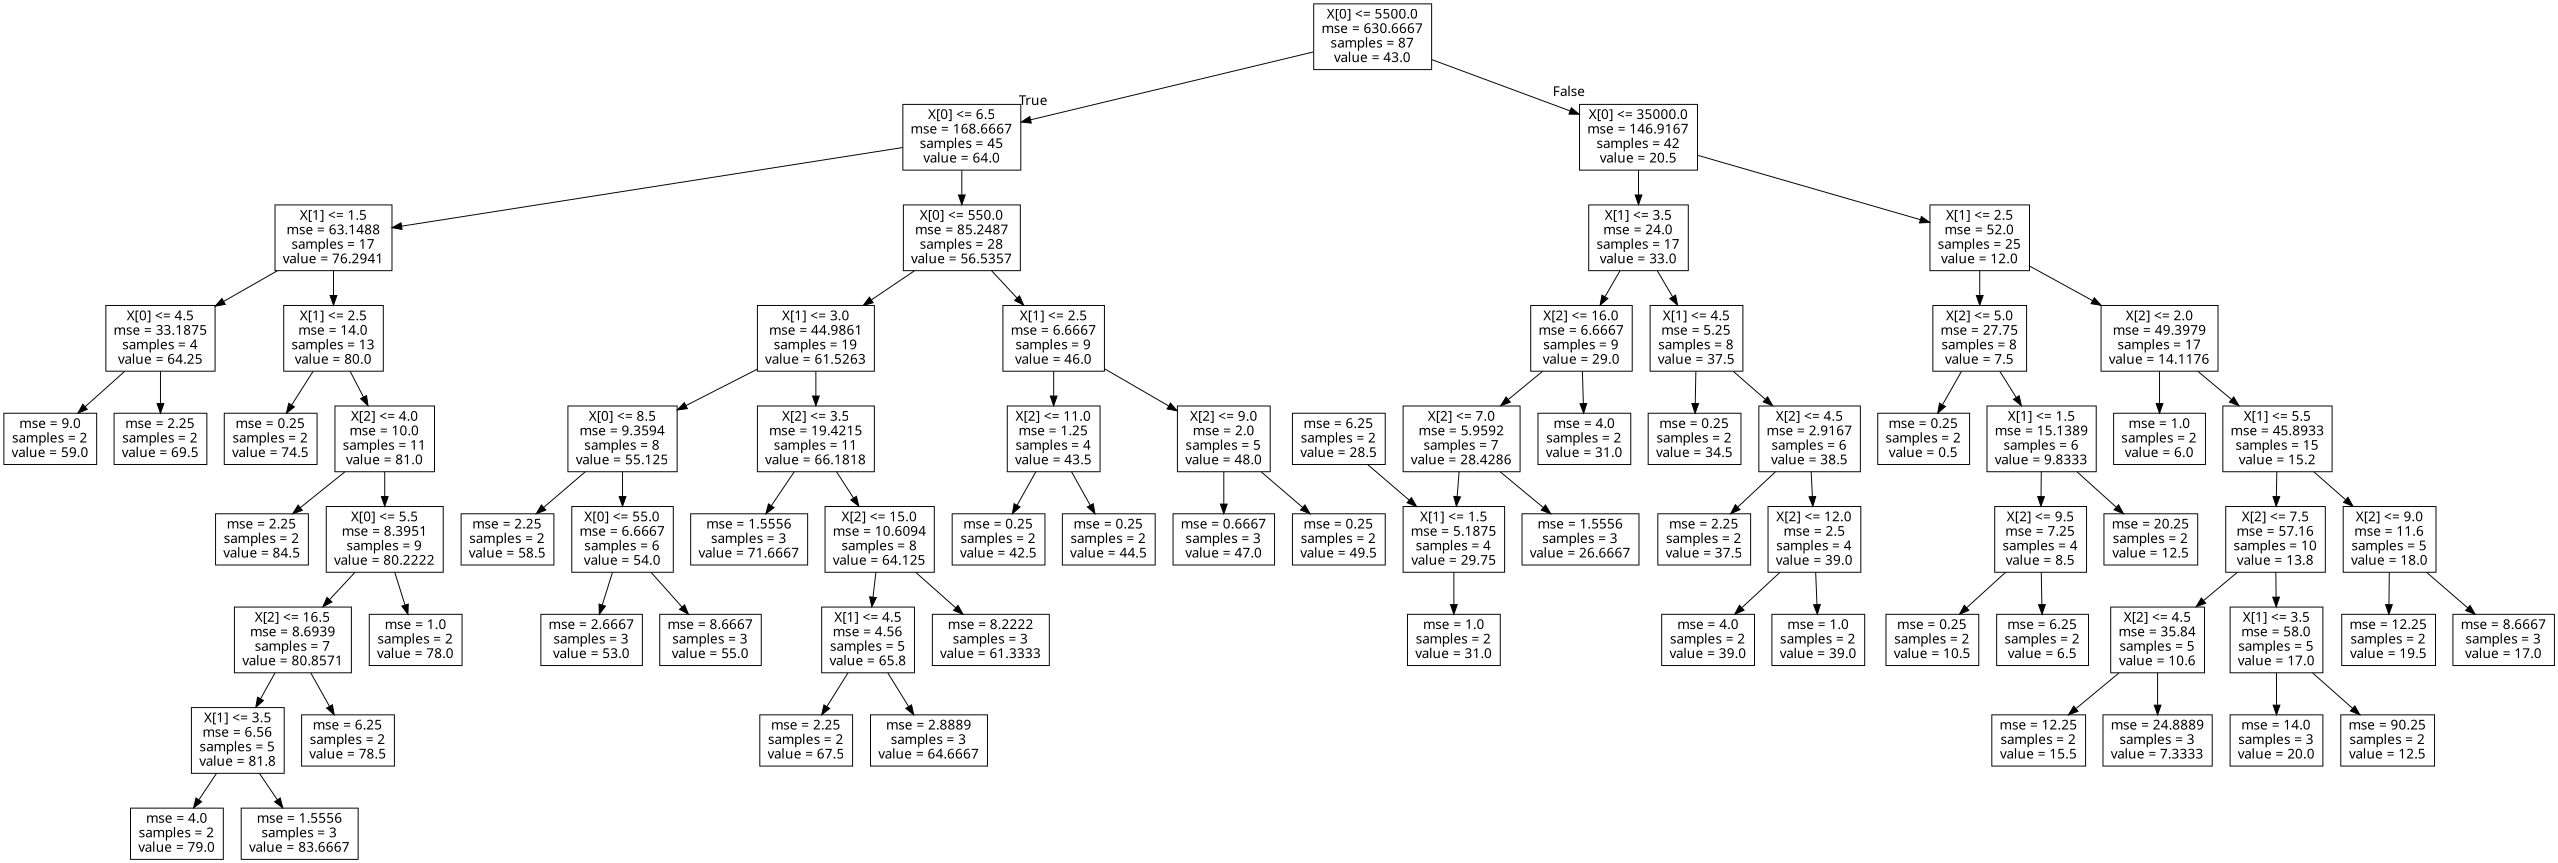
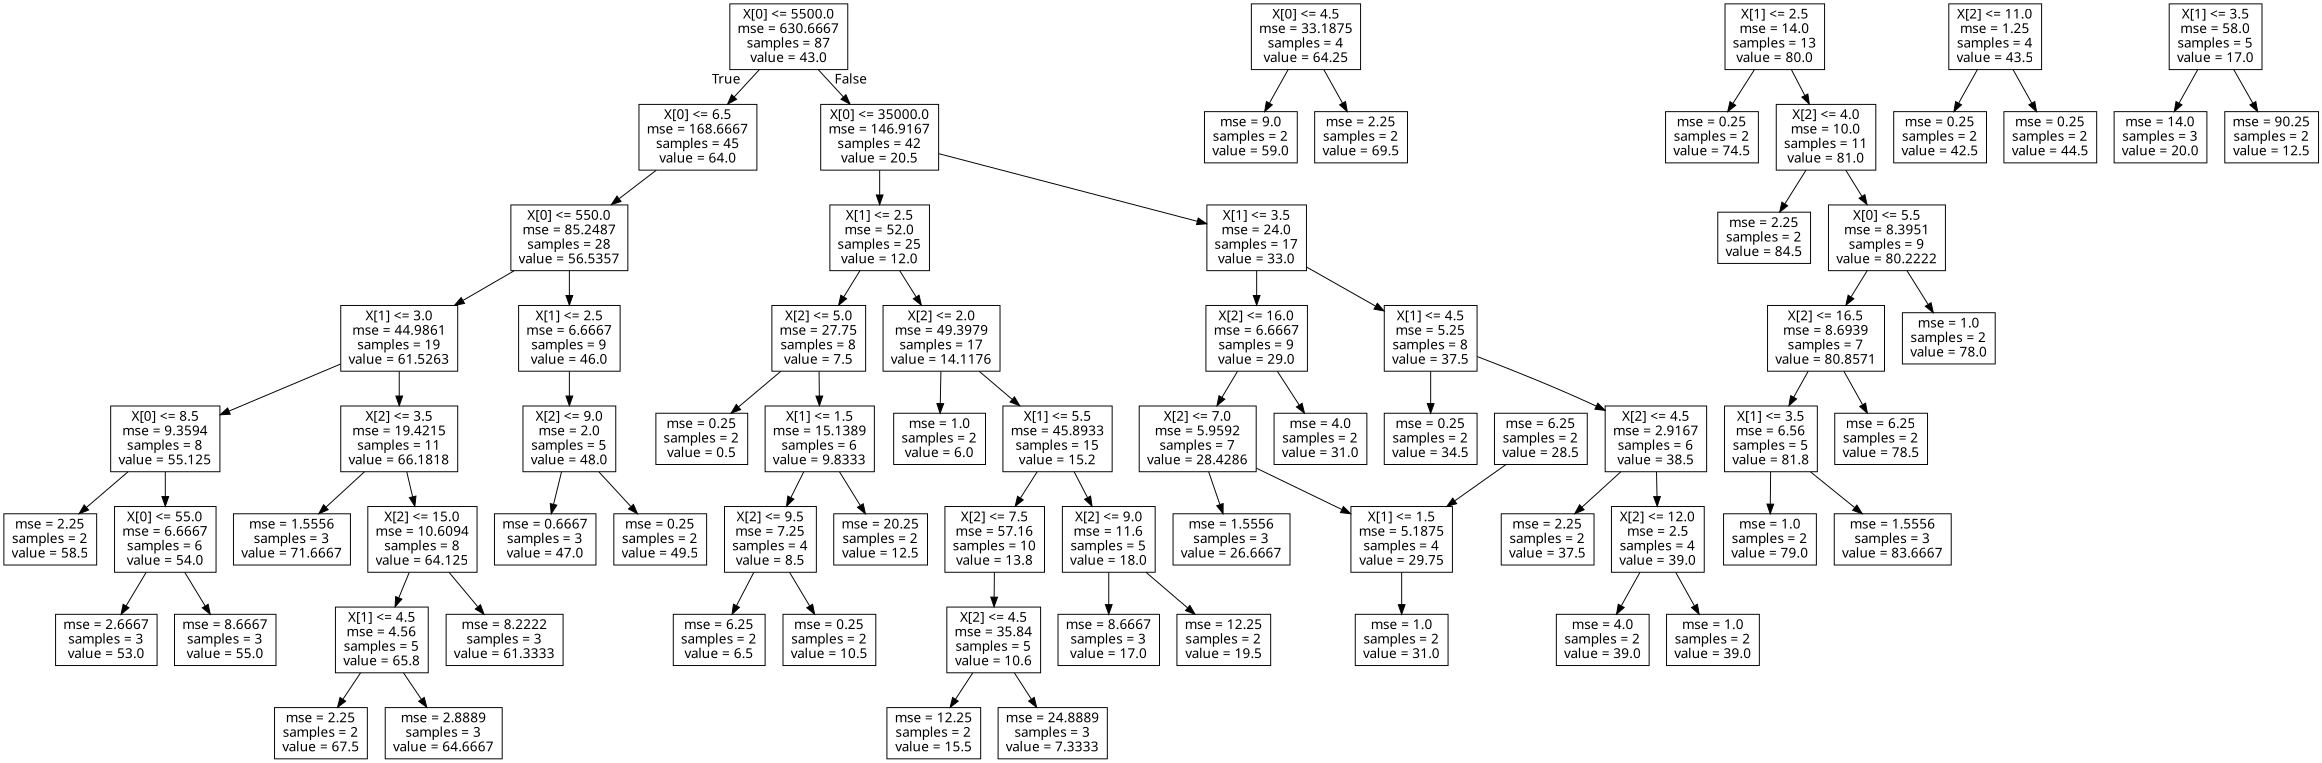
node "X[1] <= 1.5 mse = 63.1488 samples = 17 value = 76.2941": removed
edge "X[1] <= 2.5 mse = 6.6667 samples = 9 value = 46.0" -> "X[2] <= 11.0 mse = 1.25 samples = 4 value = 43.5": removed
edge "X[2] <= 7.5 mse = 57.16 samples = 10 value = 13.8" -> "X[1] <= 3.5 mse = 58.0 samples = 5 value = 17.0": removed
node "mse = 4.0 samples = 2 value = 79.0": label "mse = 4.0 samples = 2 value = 79.0" -> "mse = 1.0 samples = 2 value = 79.0"
